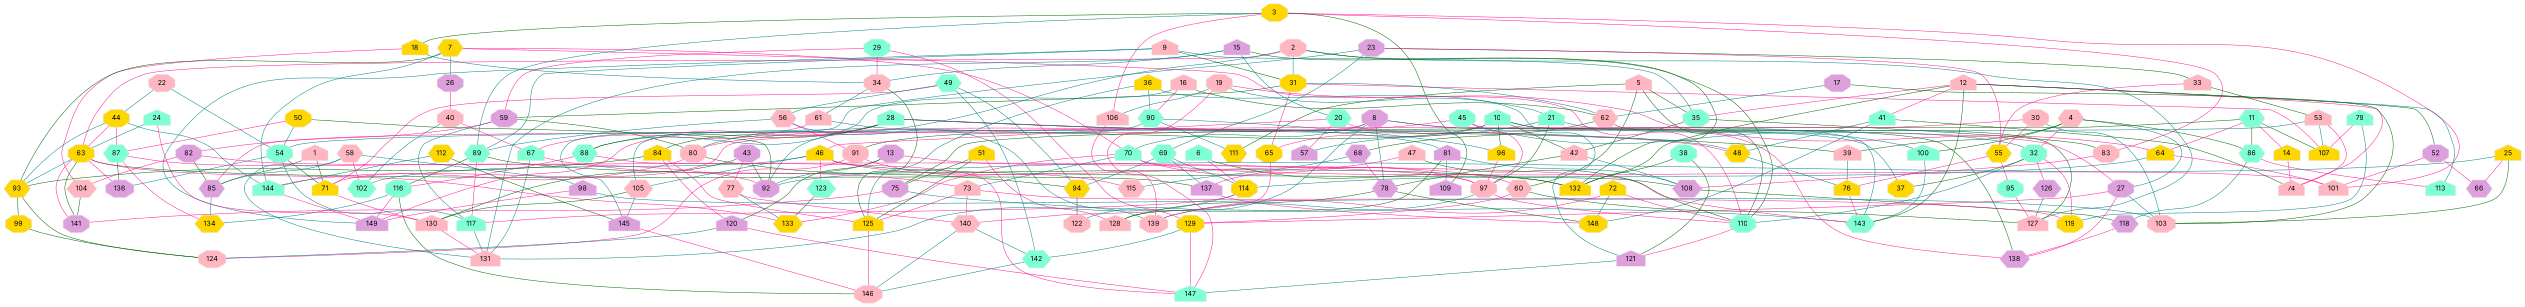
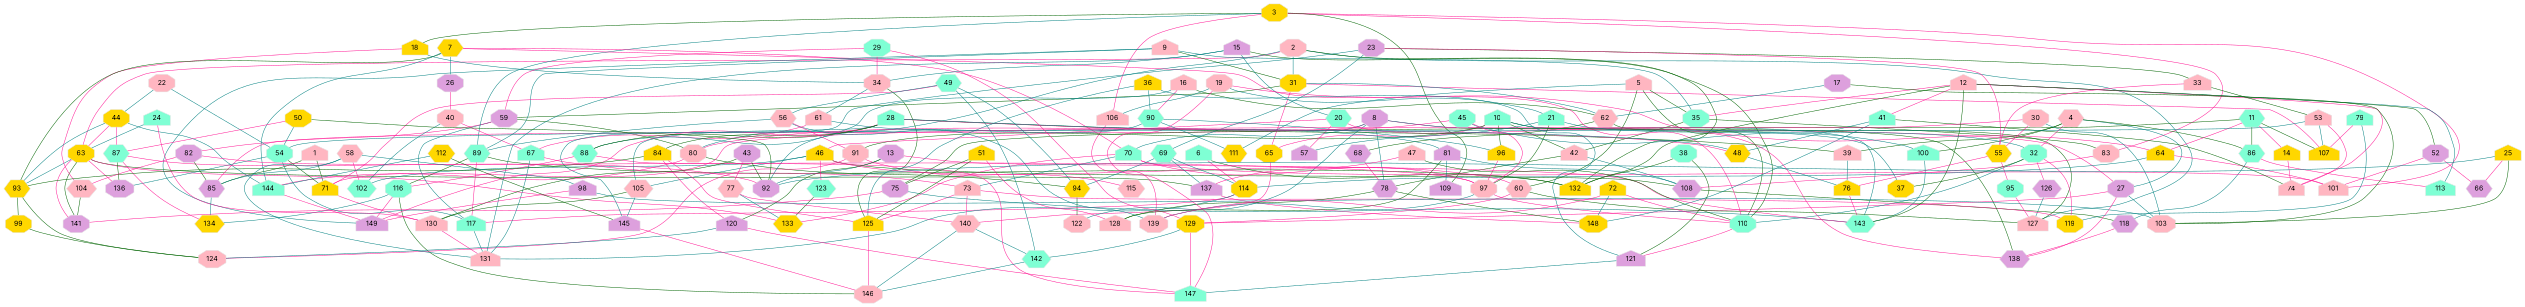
edge "5" -- "111": color darkgreen -> teal
edge "68" -- "115": removed
